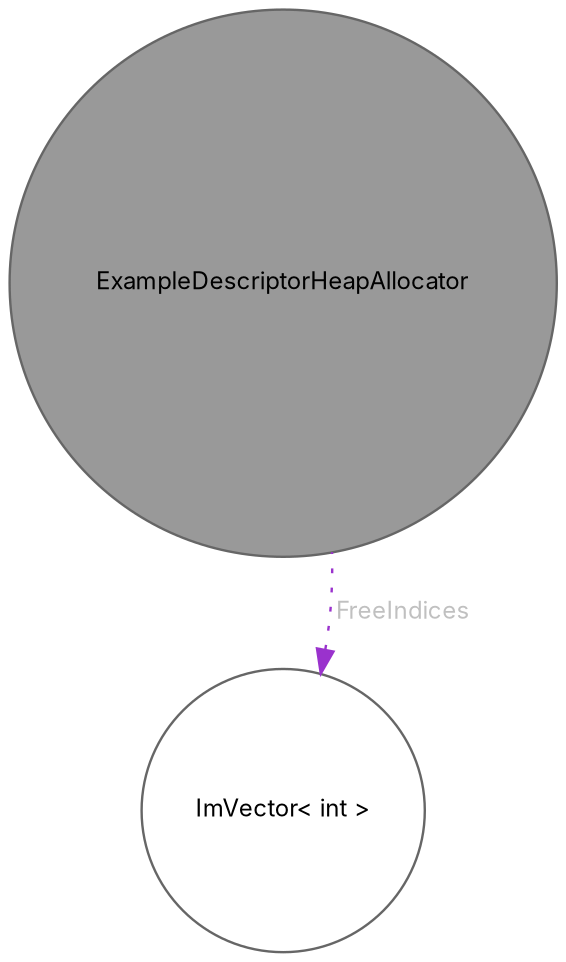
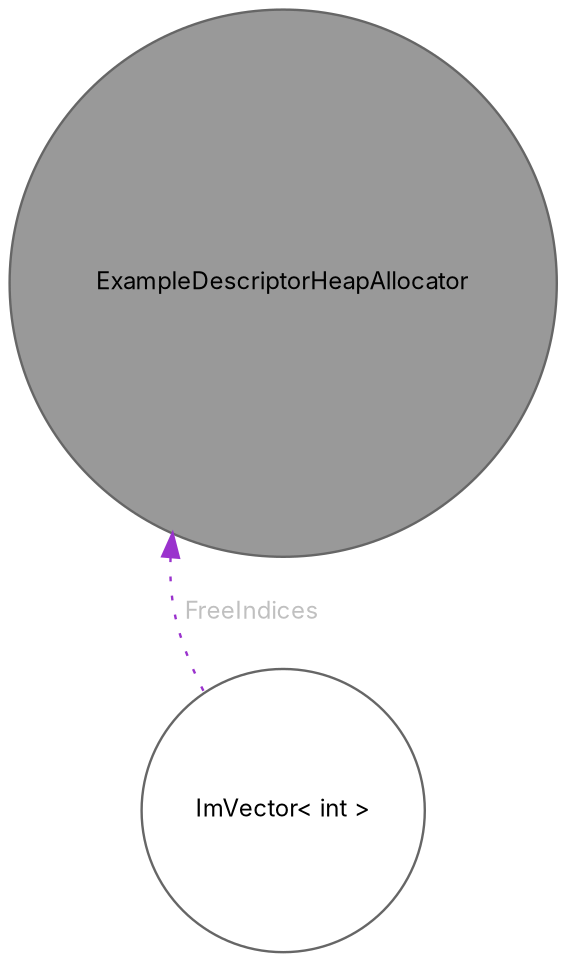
edge "ExampleDescriptorHeapAllocator" -> "ImVector< int >": reversed
